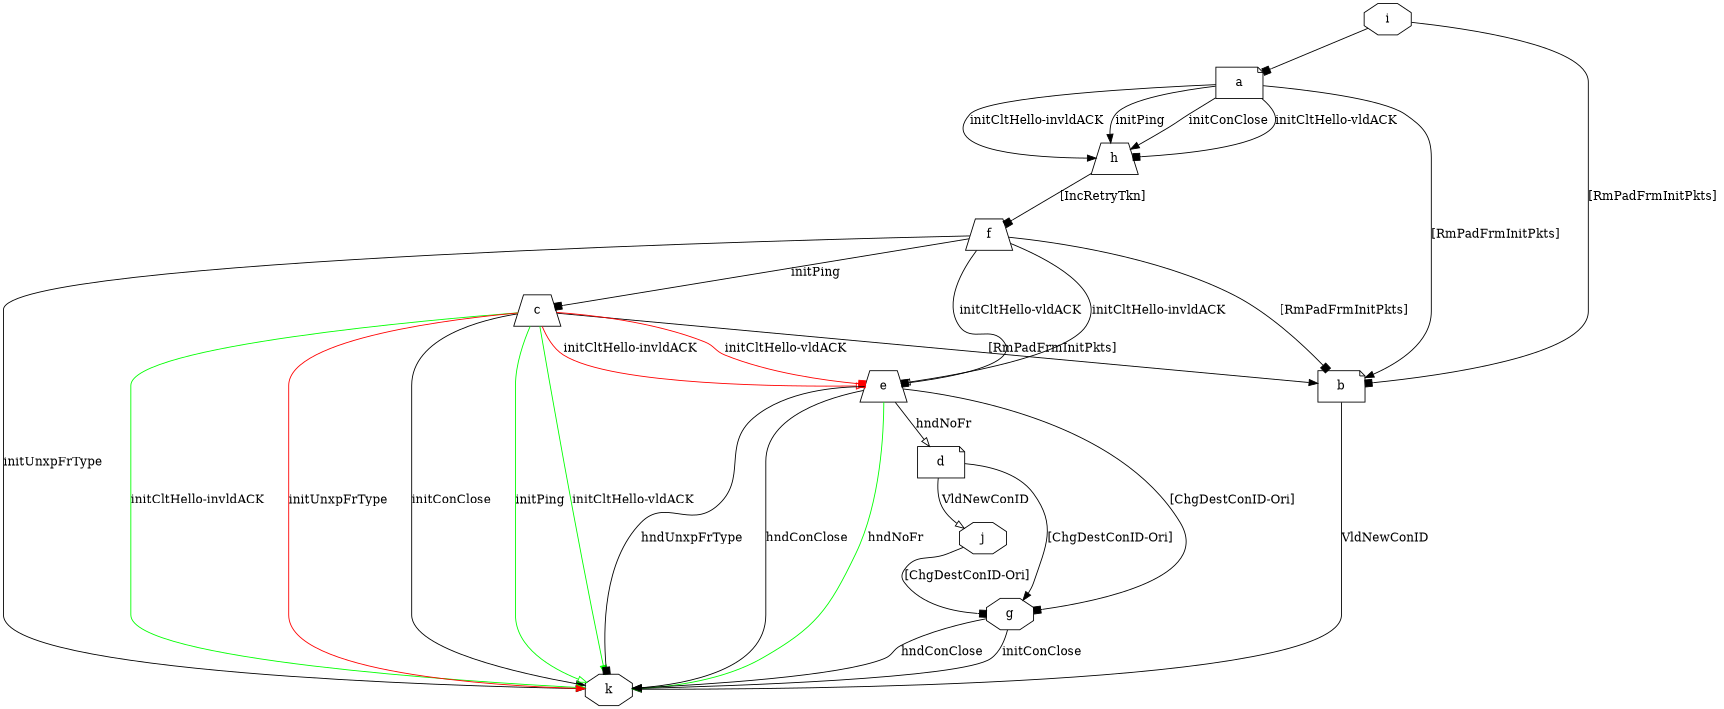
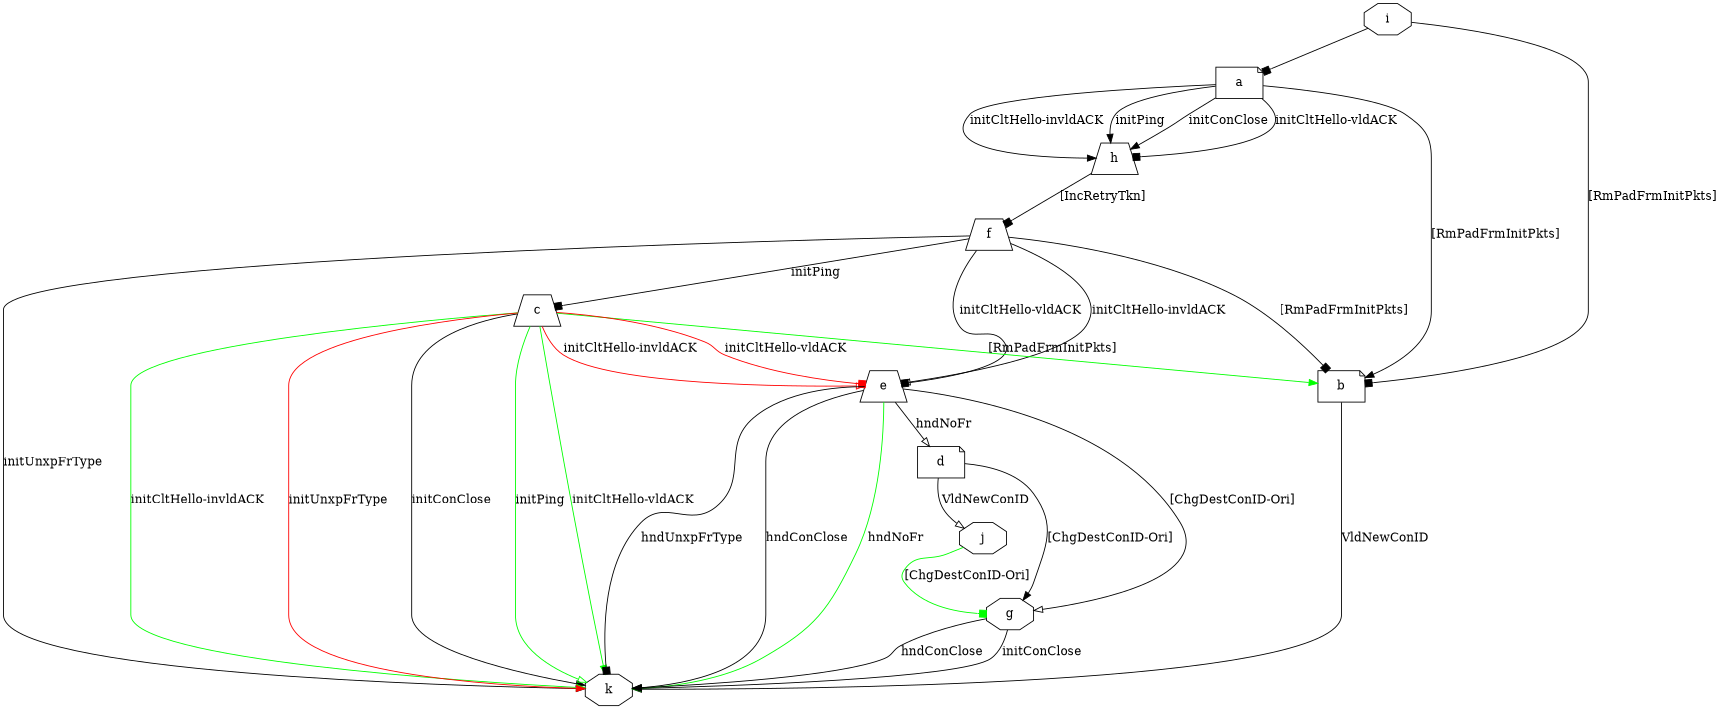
edge "c" -> "b": color black -> green
edge "e" -> "g": arrowhead box -> onormal
edge "j" -> "g": color black -> green
